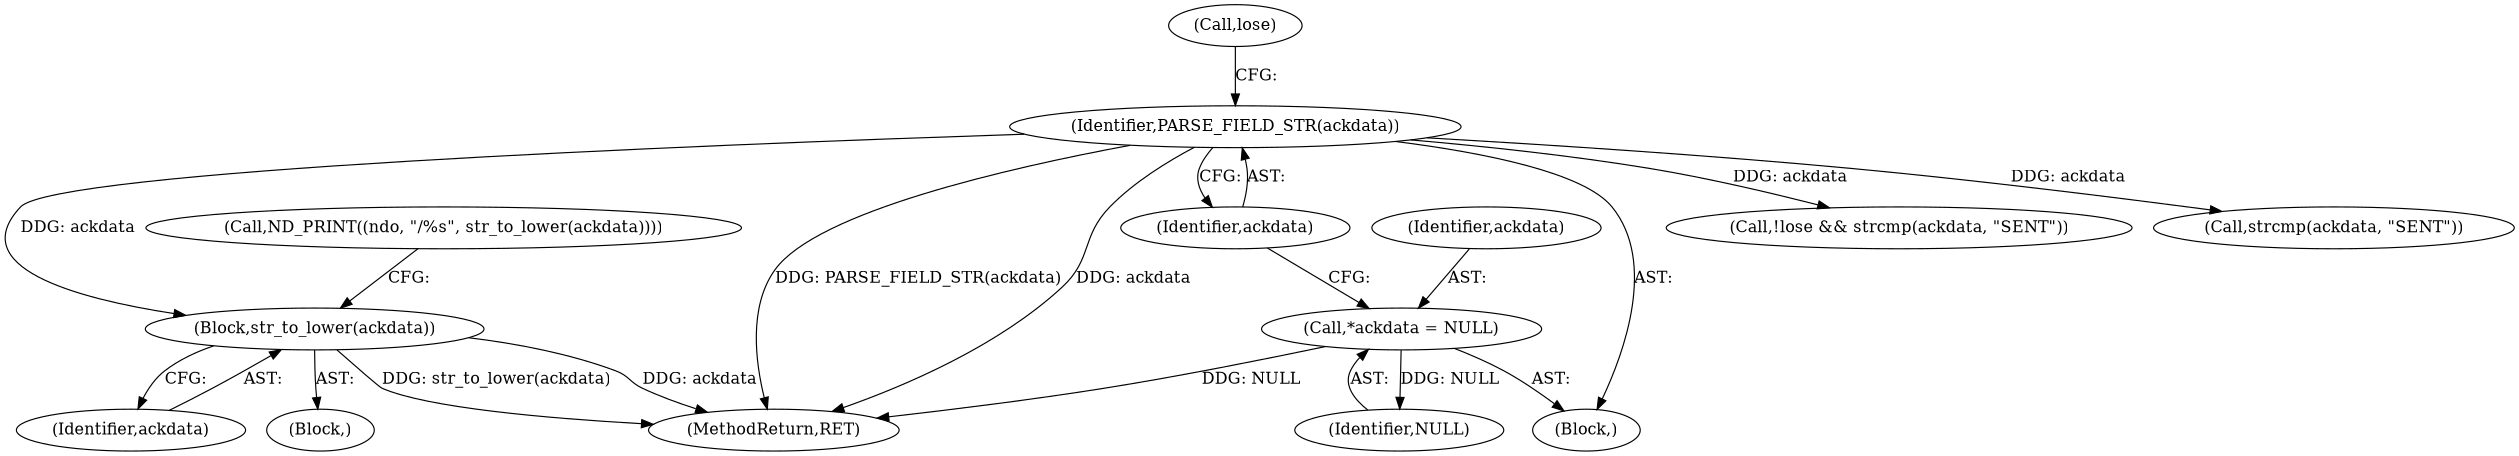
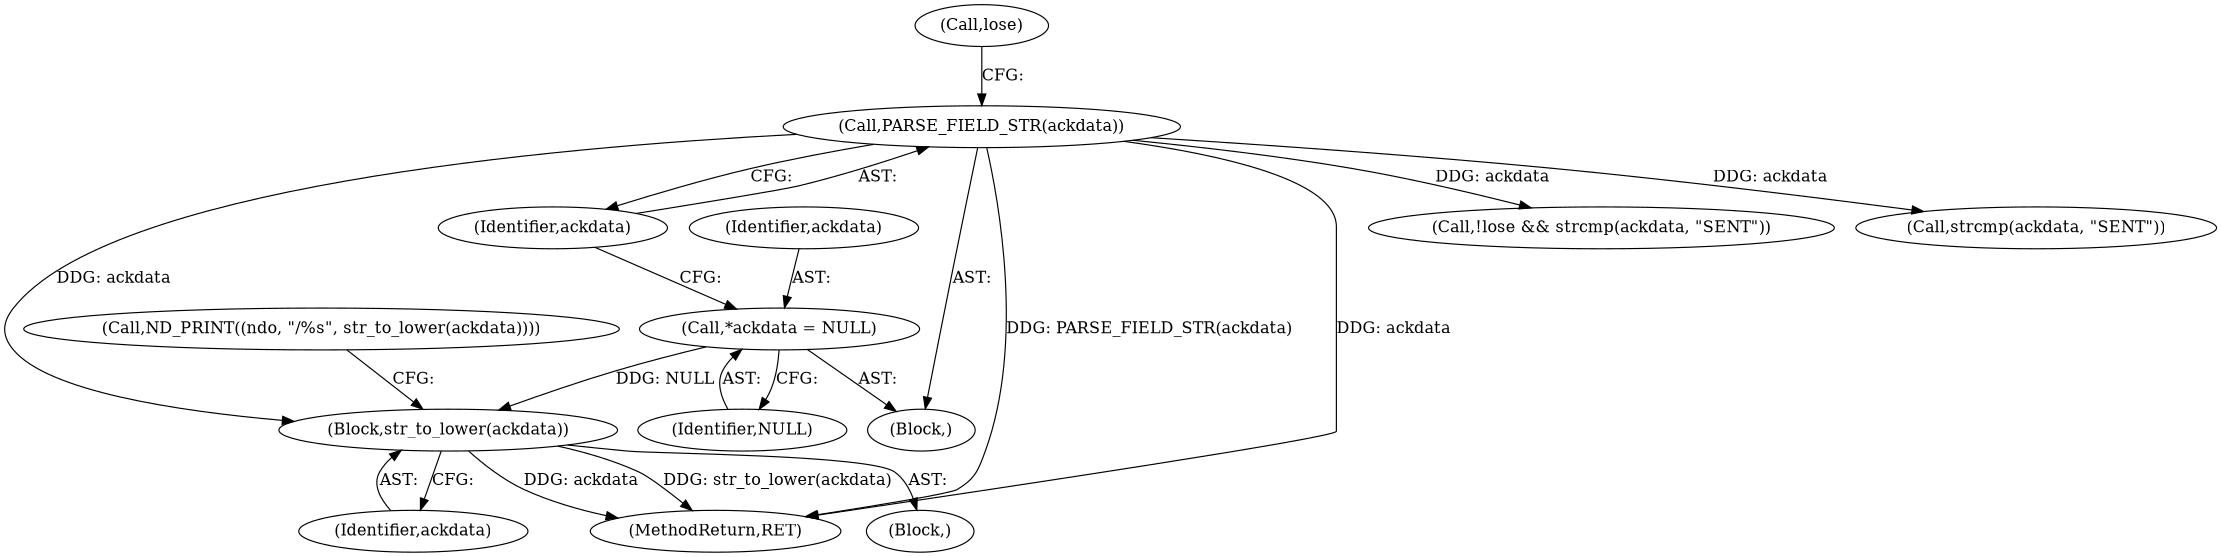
node "(Identifier,PARSE_FIELD_STR(ackdata))": label "(Identifier,PARSE_FIELD_STR(ackdata))" -> "(Call,PARSE_FIELD_STR(ackdata))"
edge "(Call,*ackdata = NULL)" -> "(Identifier,NULL)": label "DDG: NULL" -> "CFG: "
edge "(Call,*ackdata = NULL)" -> "(MethodReturn,RET)": now "(Call,*ackdata = NULL)" -> "(Block,str_to_lower(ackdata))"
